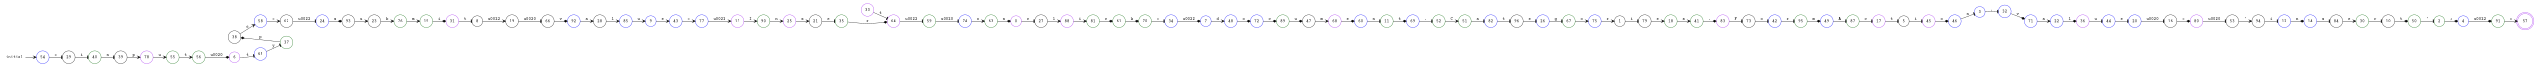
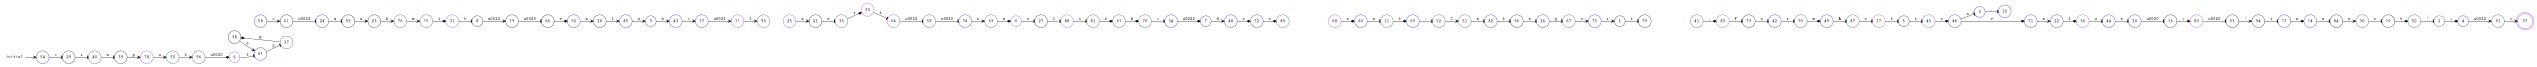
edge "32" -> "71": now "46" -> "71"
edge "24" -> "93": arrowhead diamond -> tee
edge "90" -> "25": removed, label "n"
edge "27" -> "88": arrowhead vee -> tee
edge "88" -> "81": arrowhead vee -> tee
node "47": removed
node "18": removed
edge "4" -> "91": arrowhead diamond -> vee
edge "35" -> "64": now "35" -> "33"
edge "38" -> "58": now "38" -> "65"
